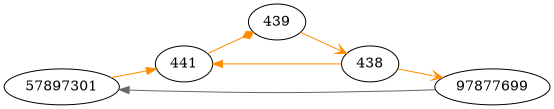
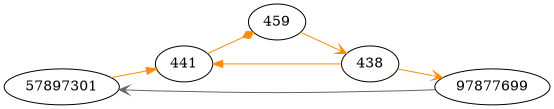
node "439": label "439" -> "459"
edge "97877699" -> "57897301": arrowhead normal -> vee
